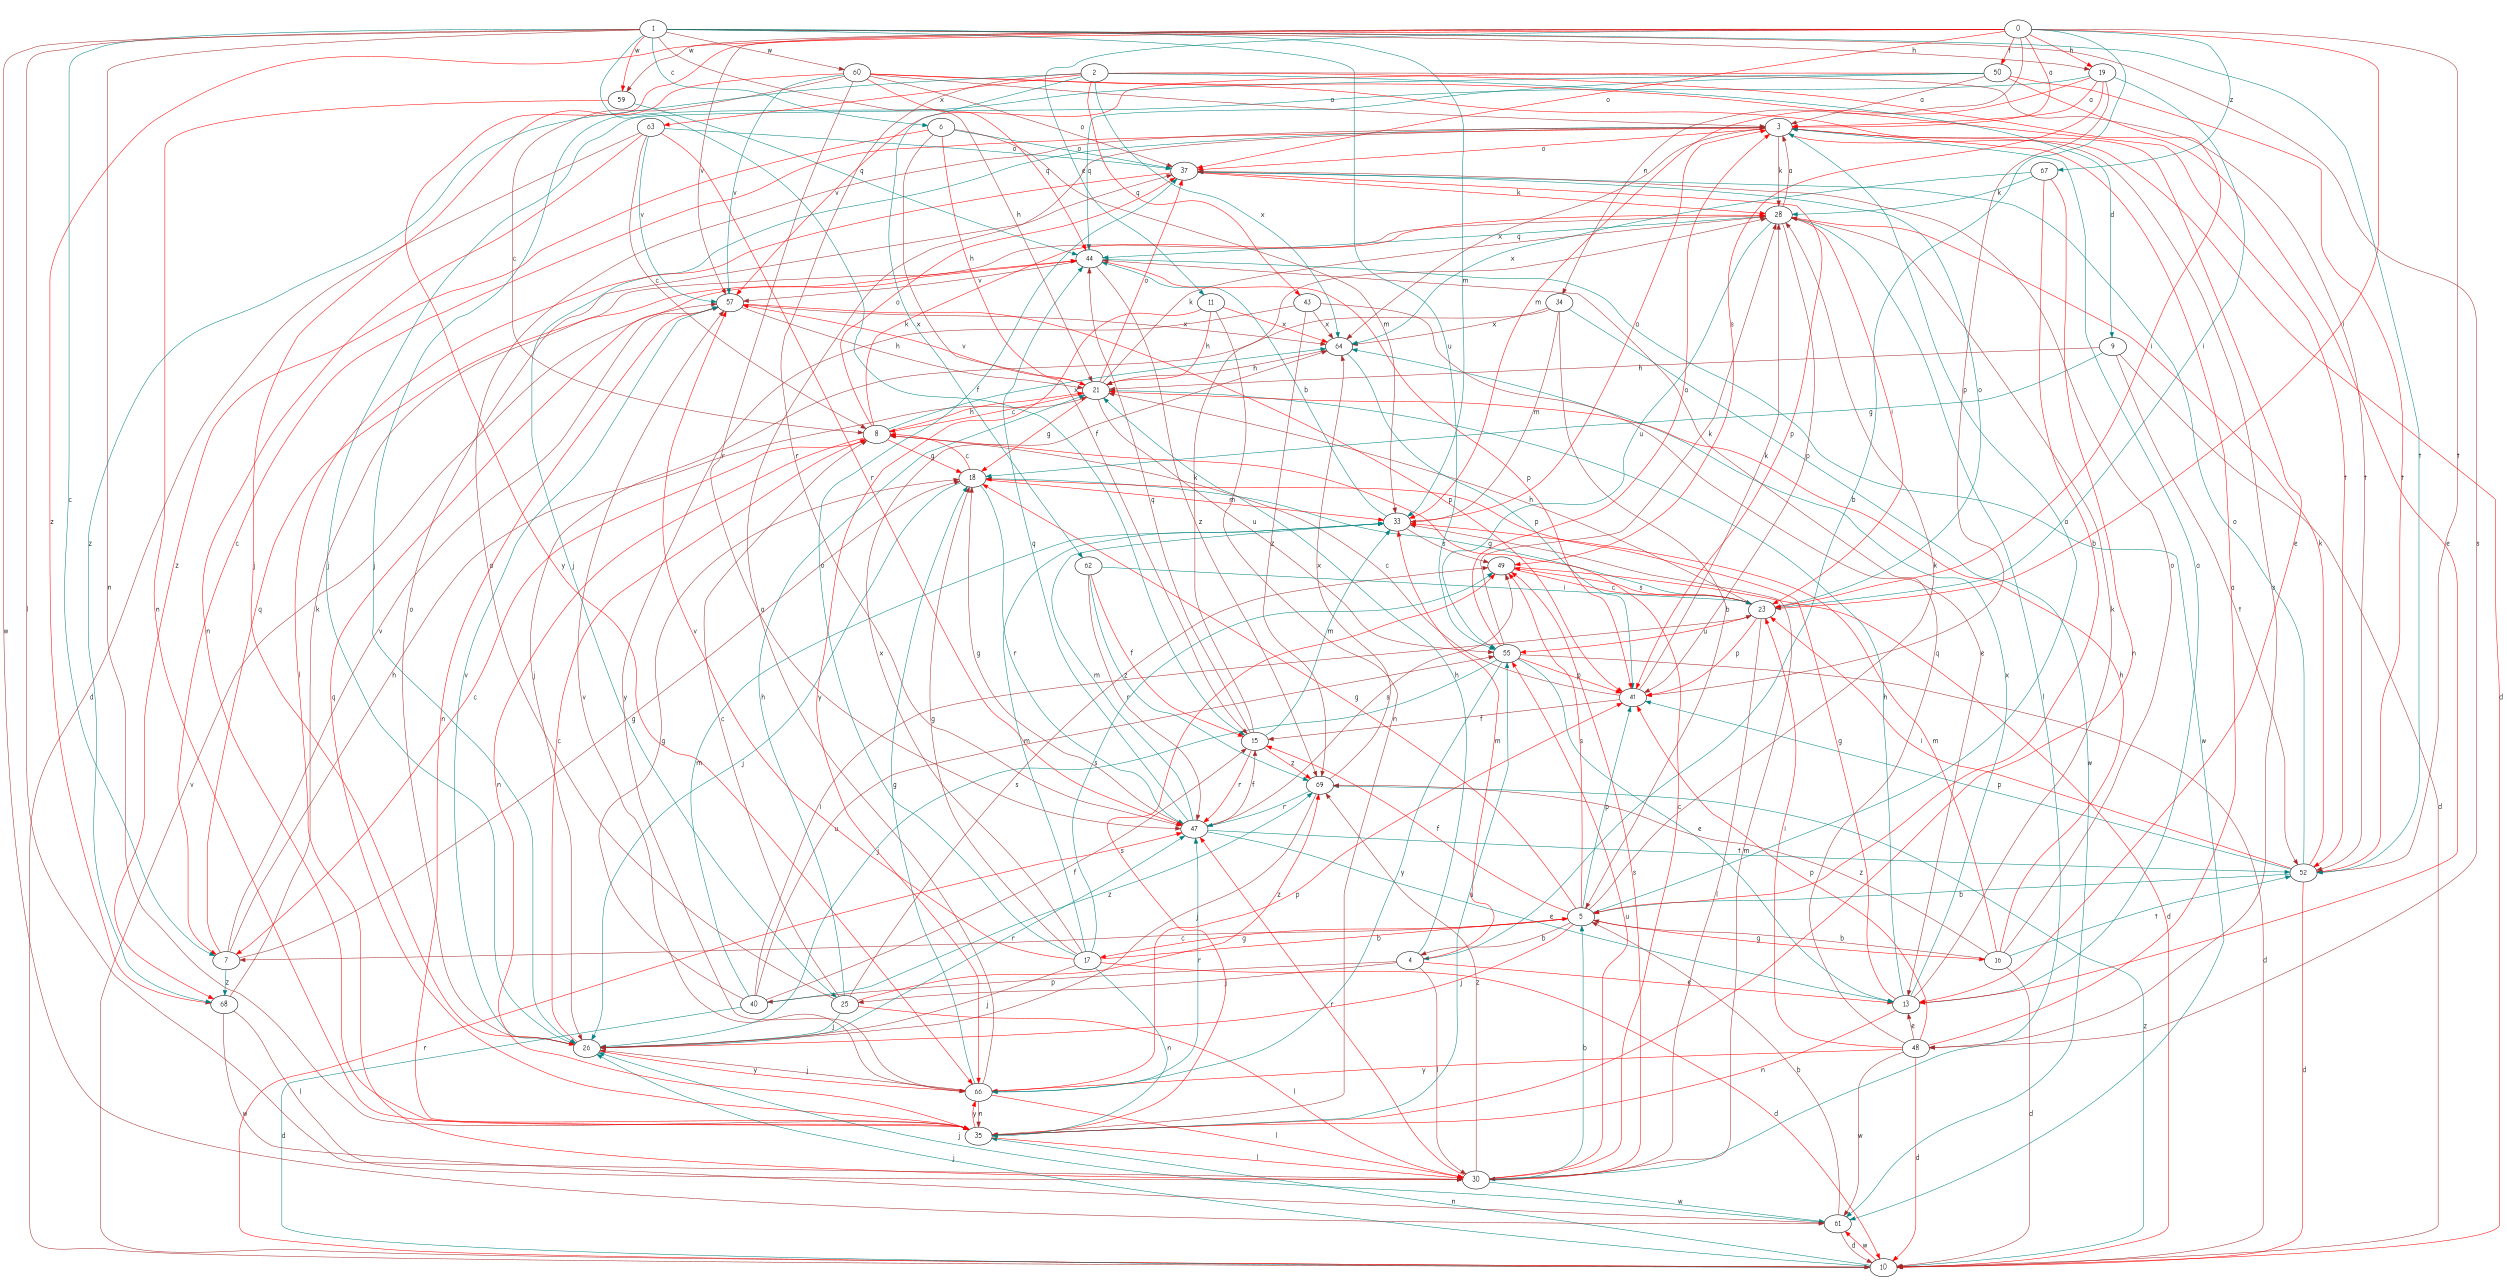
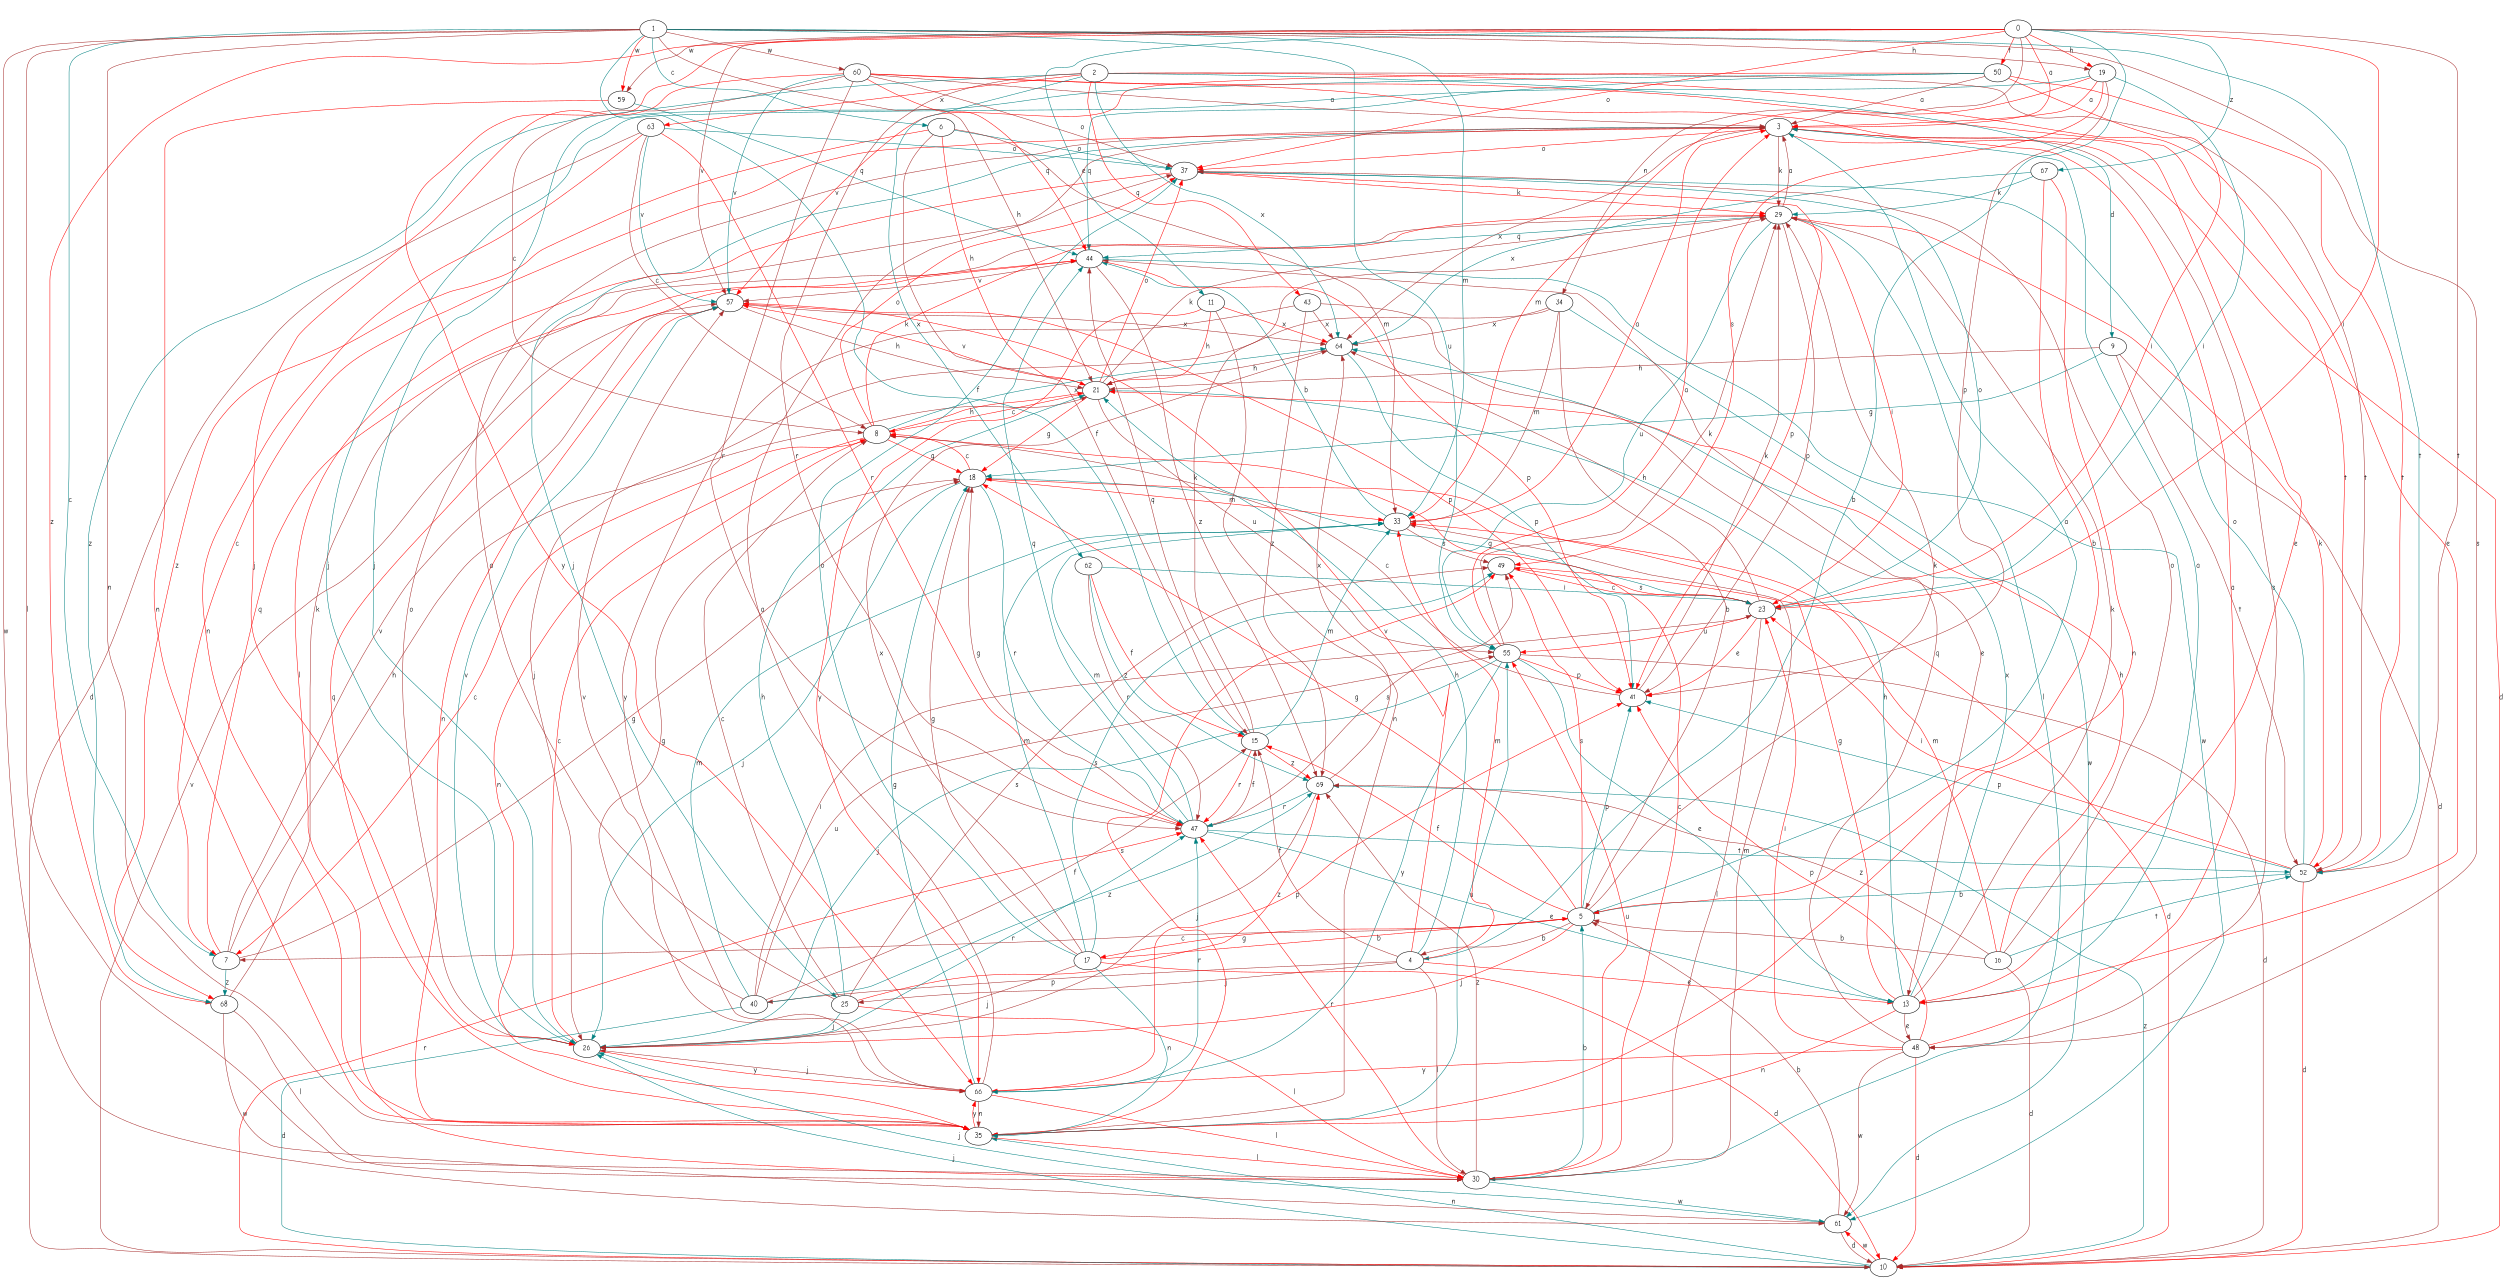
node "28": label "28" -> "29"
edge "23" -> "21": now "23" -> "64"
edge "23" -> "41": label "p" -> "e"
edge "17" -> "57": now "4" -> "57"
edge "41" -> "15": now "4" -> "15"
edge "5" -> "16": removed, label "g"
edge "30" -> "49": removed, label "s"
edge "48" -> "13": reversed
